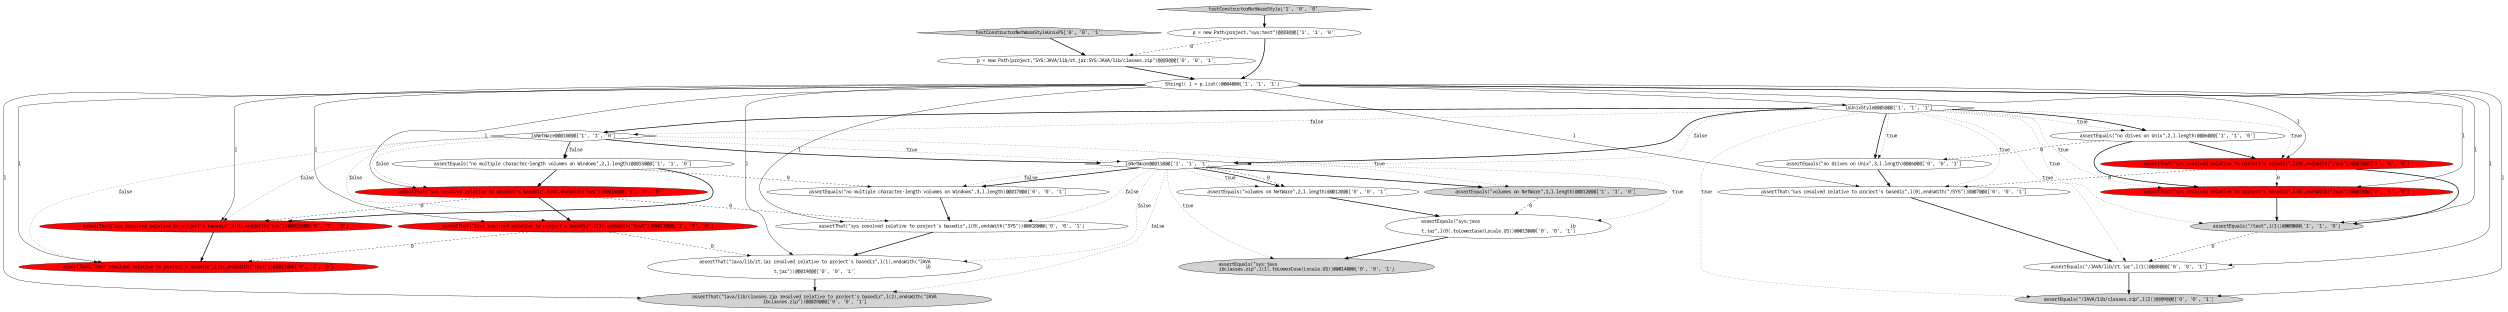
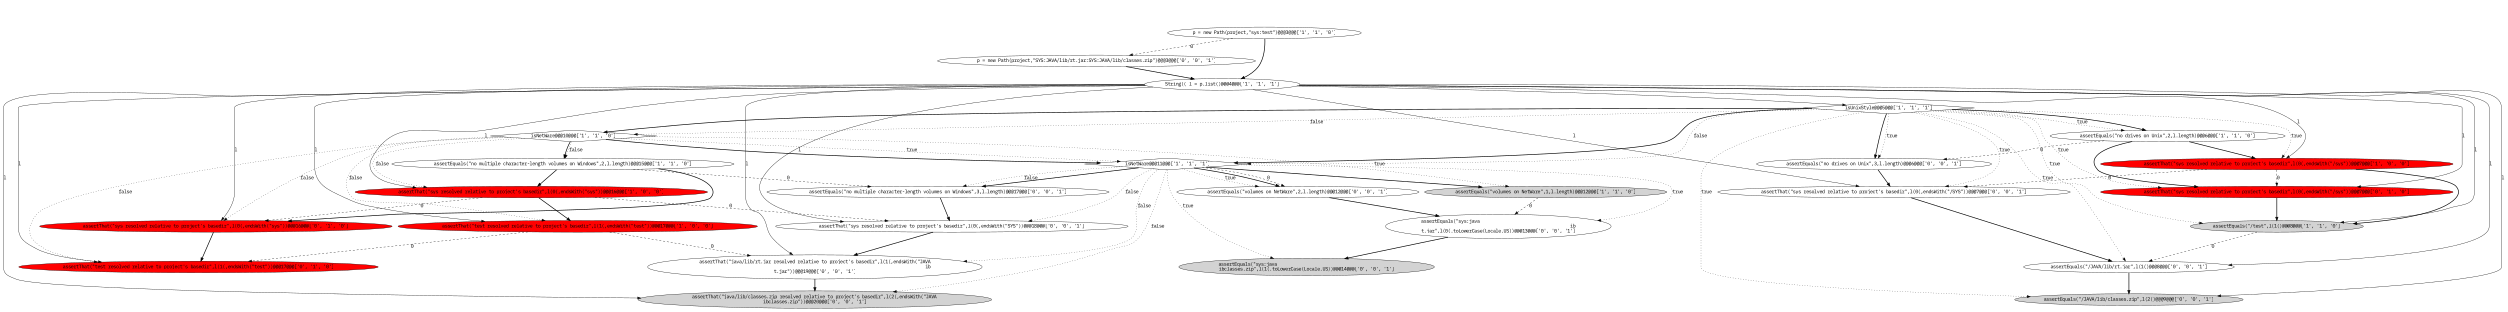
node "testConstructorNetWareStyle['1', '0', '0']": removed
node "testConstructorNetWareStyleUnixPS['0', '0', '1']": removed
